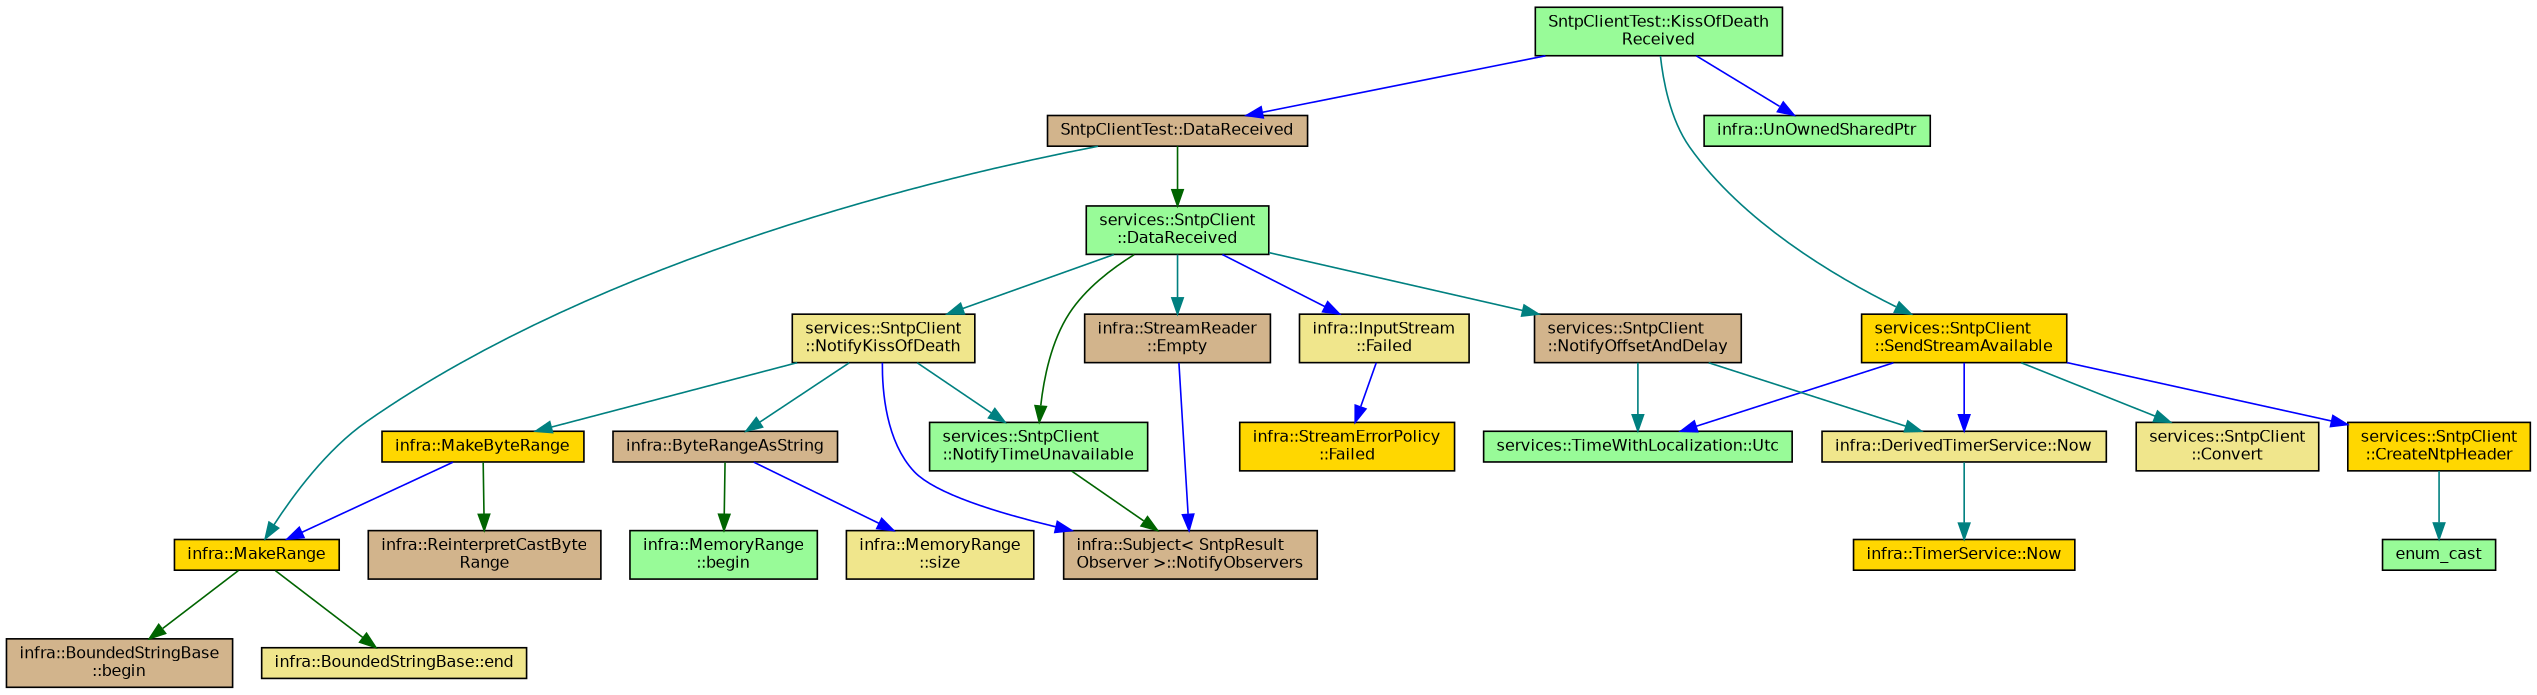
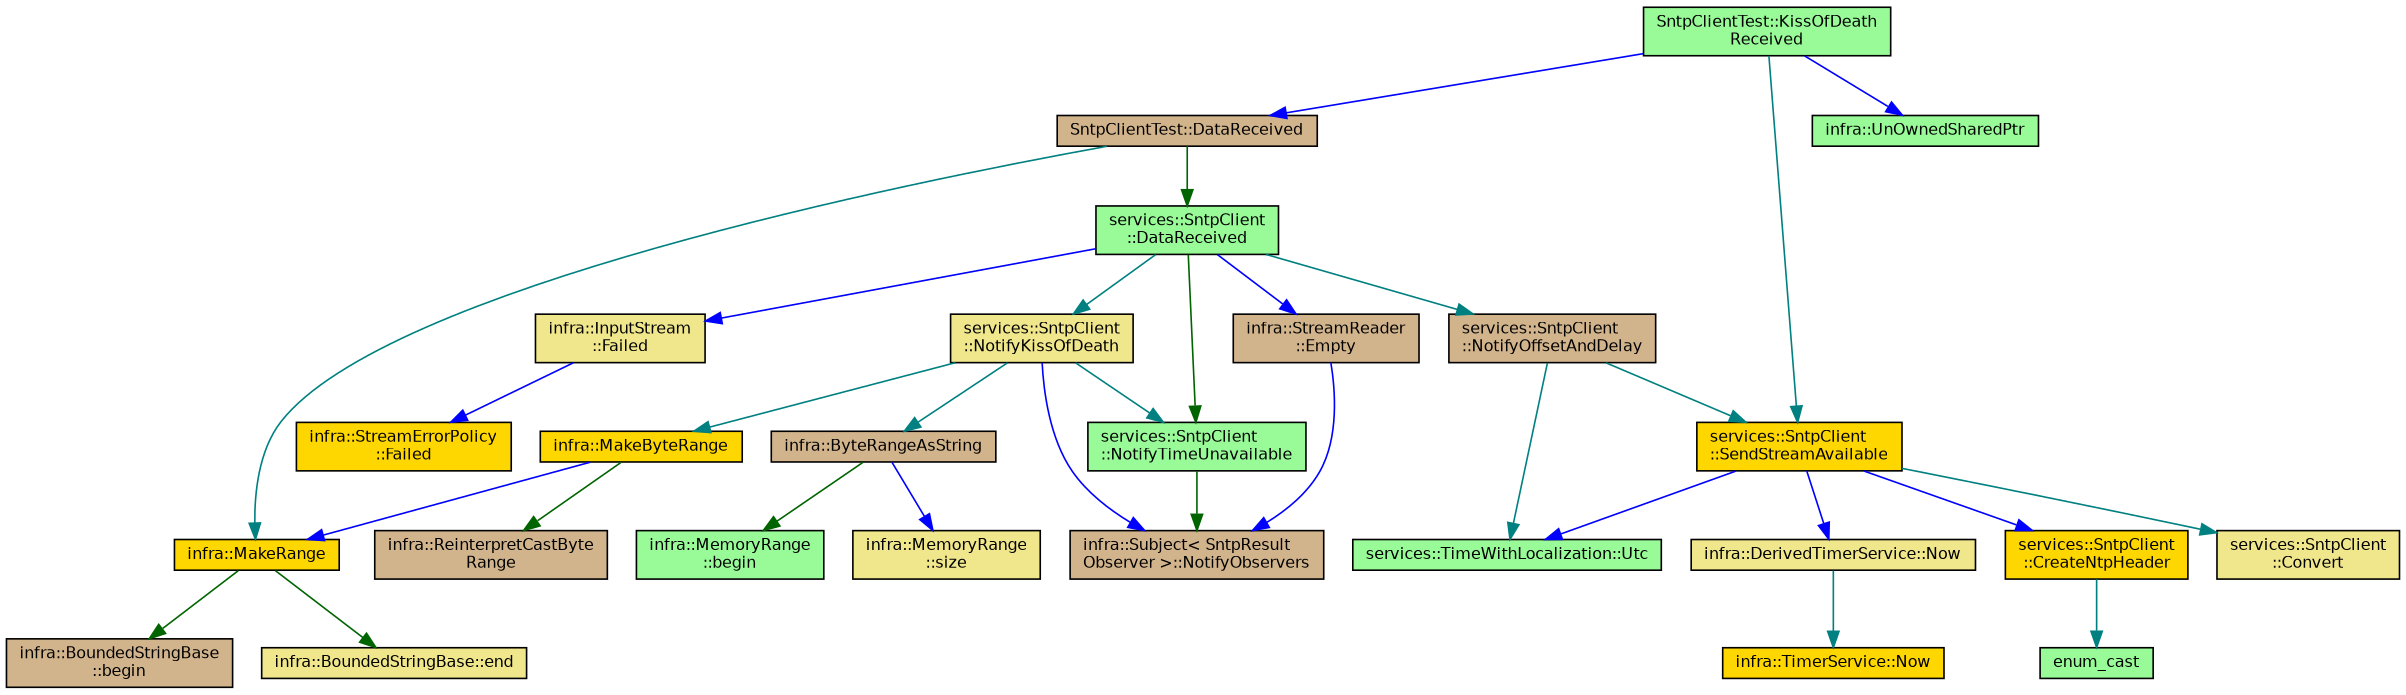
edge "services::SntpClient ::DataReceived" -> "infra::StreamReader ::Empty": color teal -> blue
edge "services::SntpClient ::NotifyOffsetAndDelay" -> "infra::DerivedTimerService::Now": now "services::SntpClient ::NotifyOffsetAndDelay" -> "services::SntpClient ::SendStreamAvailable"
